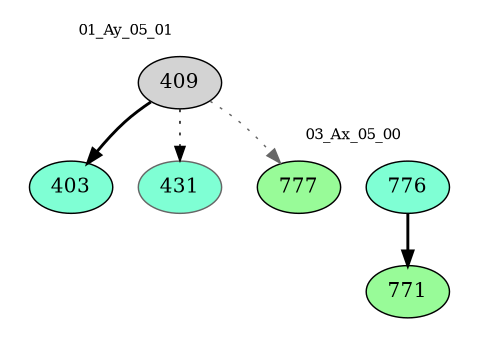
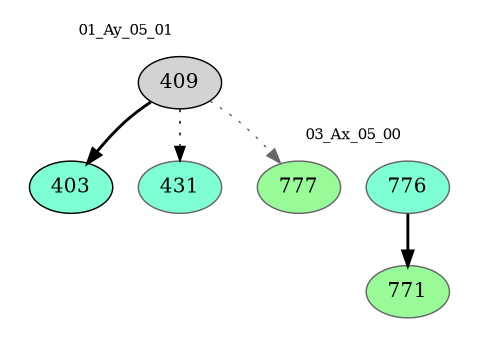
node "777": color black -> gray40
node "776": color black -> gray40
node "771": color black -> gray40
